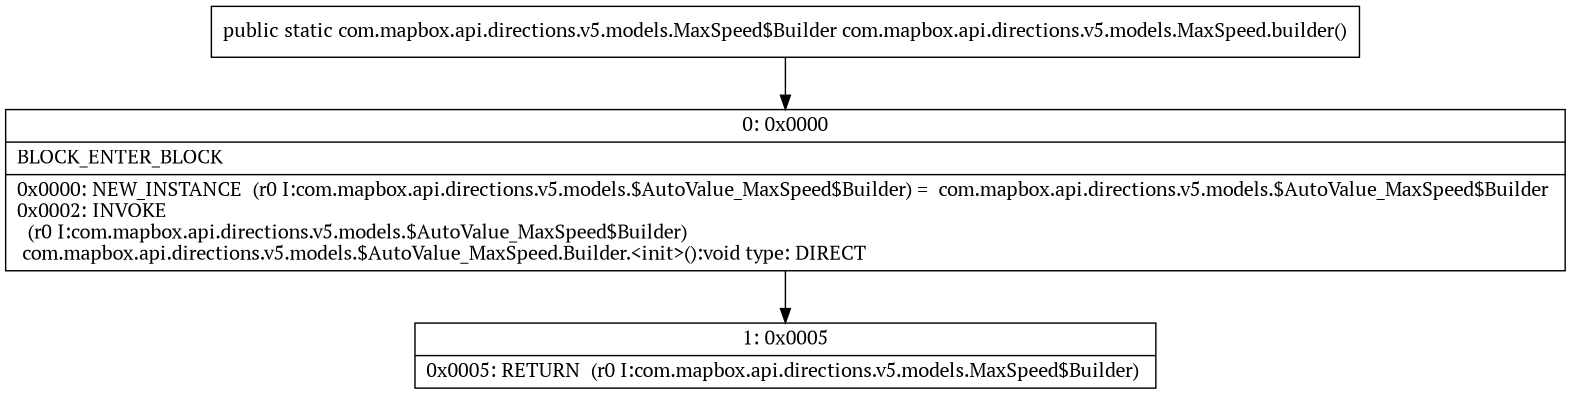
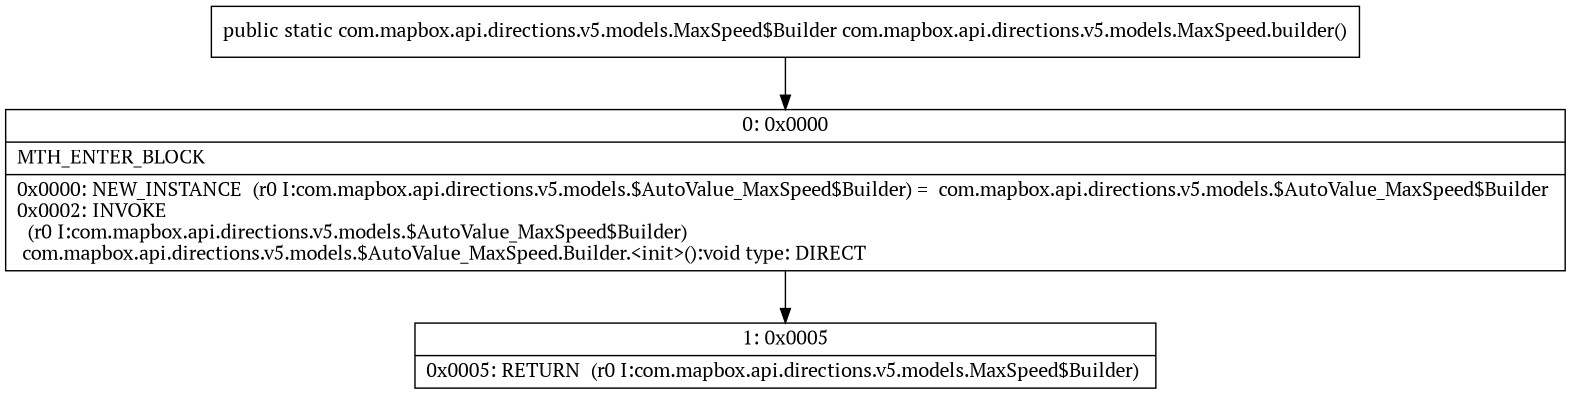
node "0: 0x0000": text "BLOCK_ENTER_BLOCK" -> "MTH_ENTER_BLOCK"
